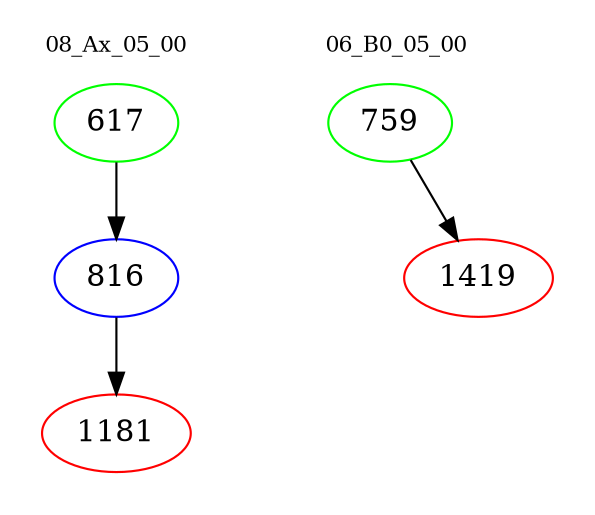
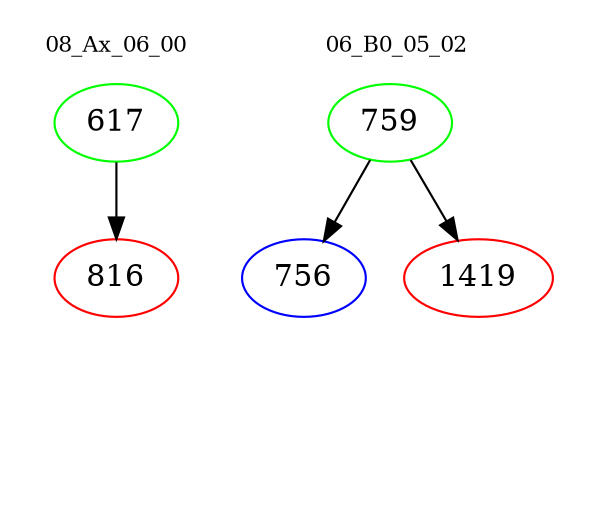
cluster "08_Ax_05_00": label "08_Ax_05_00" -> "08_Ax_06_00"
cluster "06_B0_05_00": label "06_B0_05_00" -> "06_B0_05_02"
node "816": color blue -> red
node "756": added
node "1181": removed
